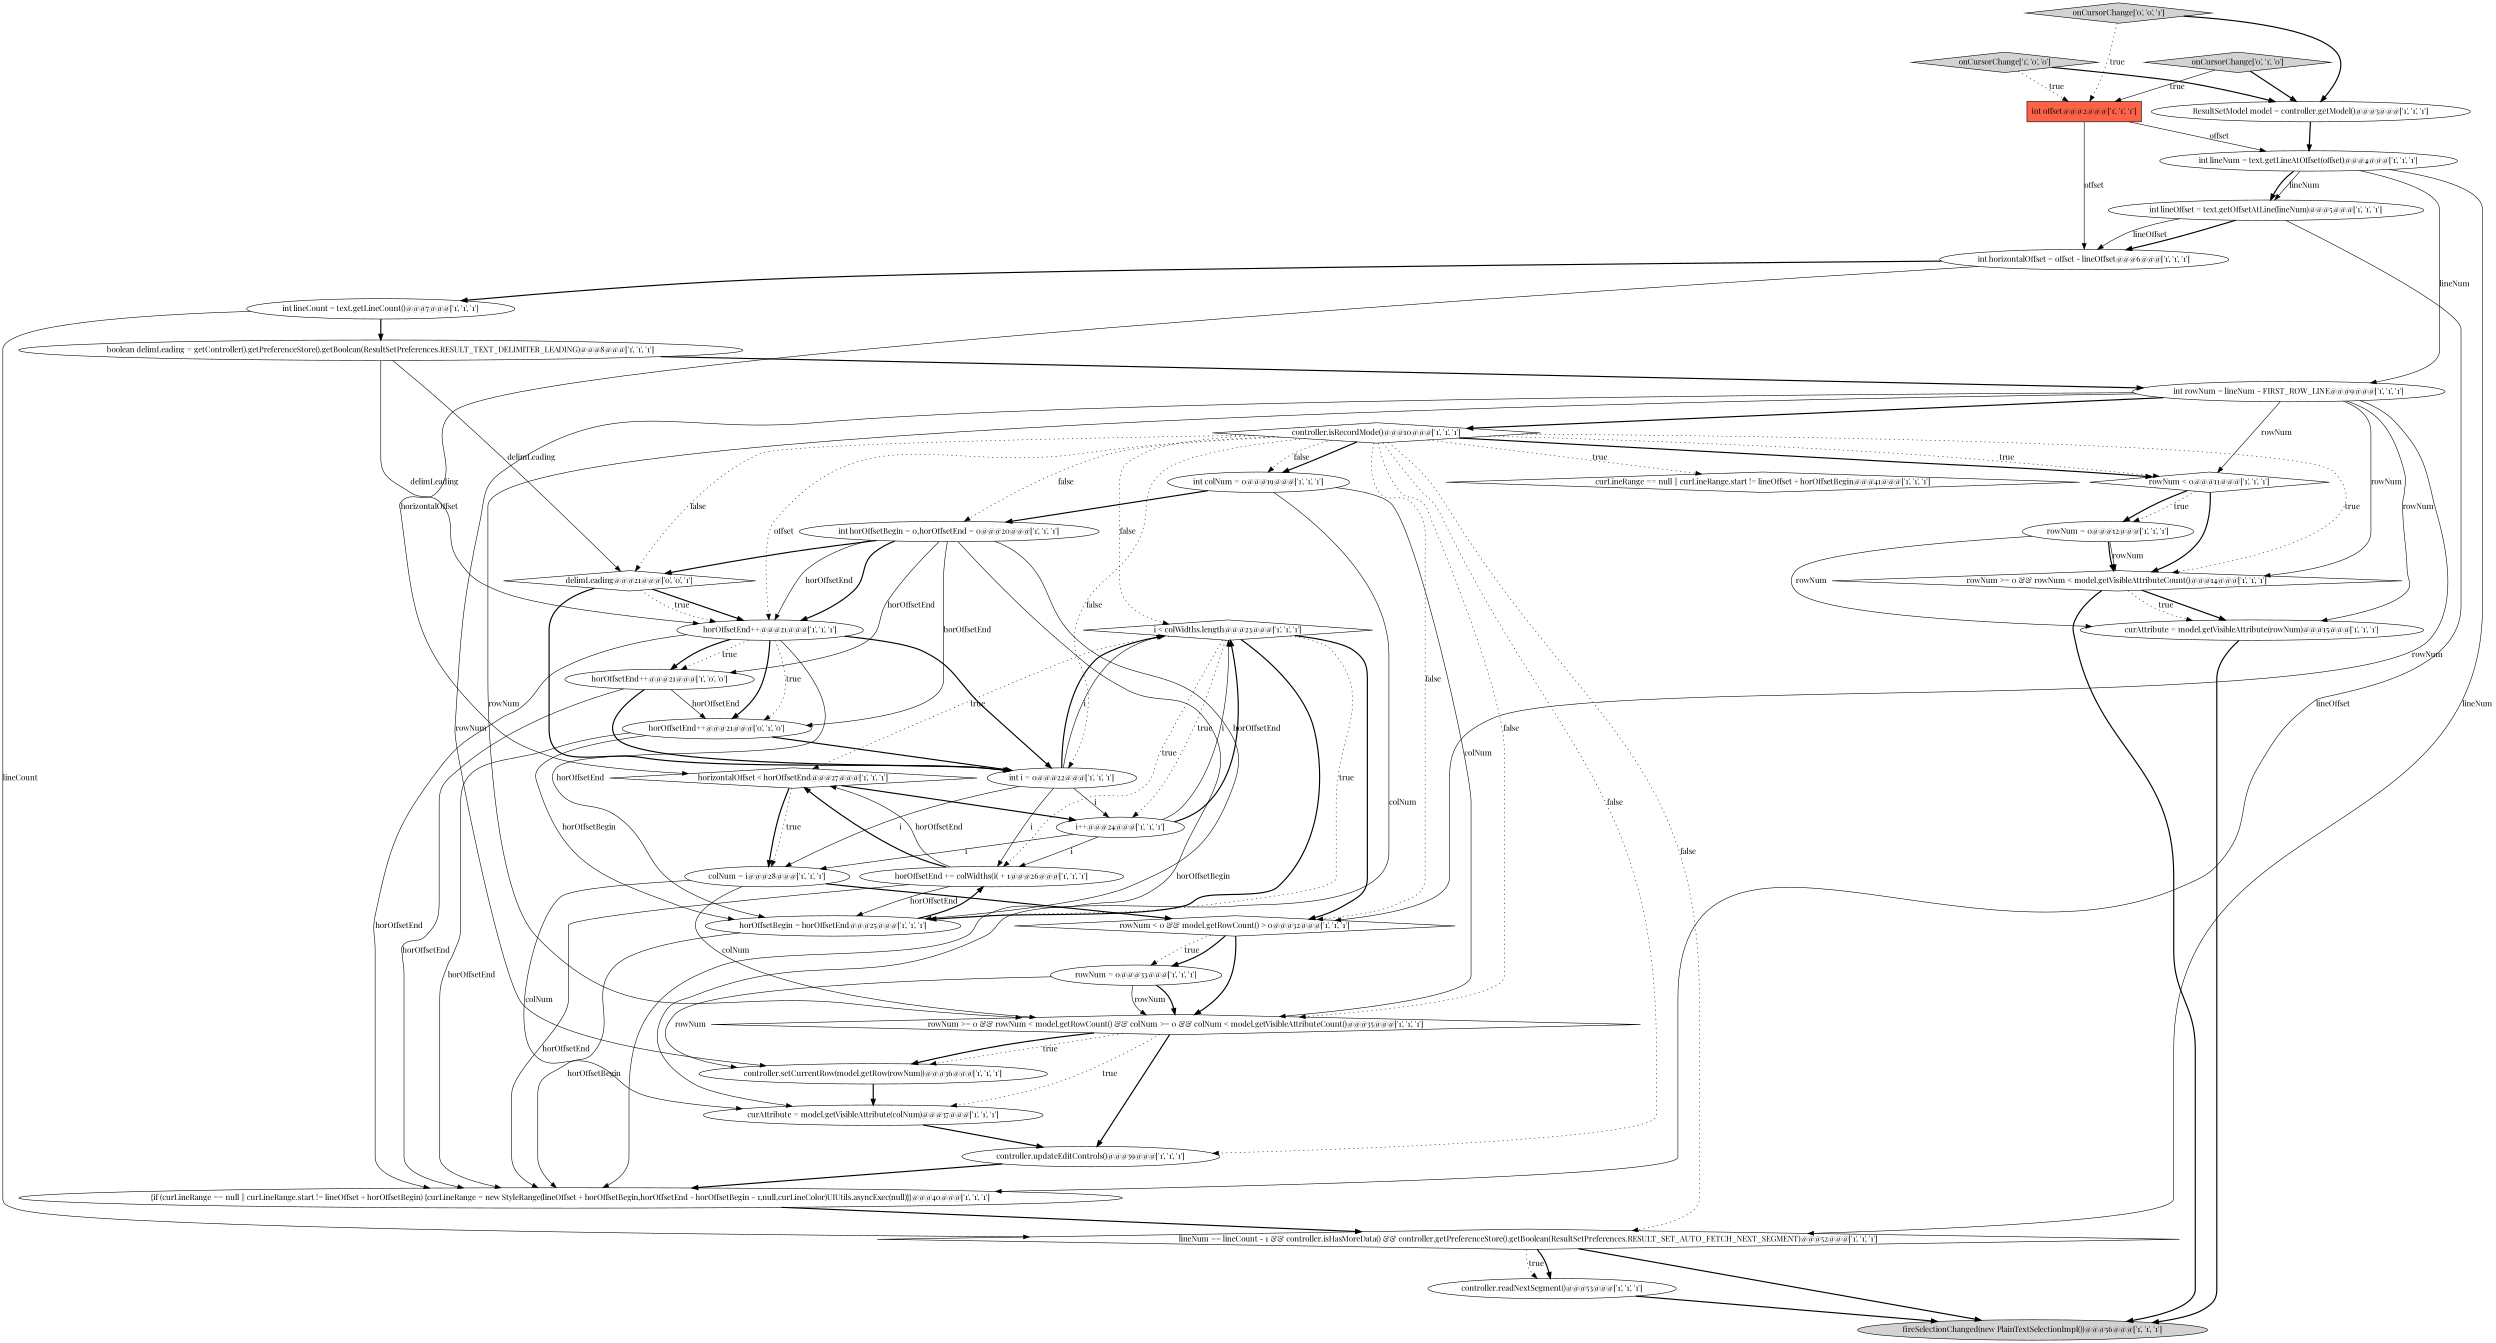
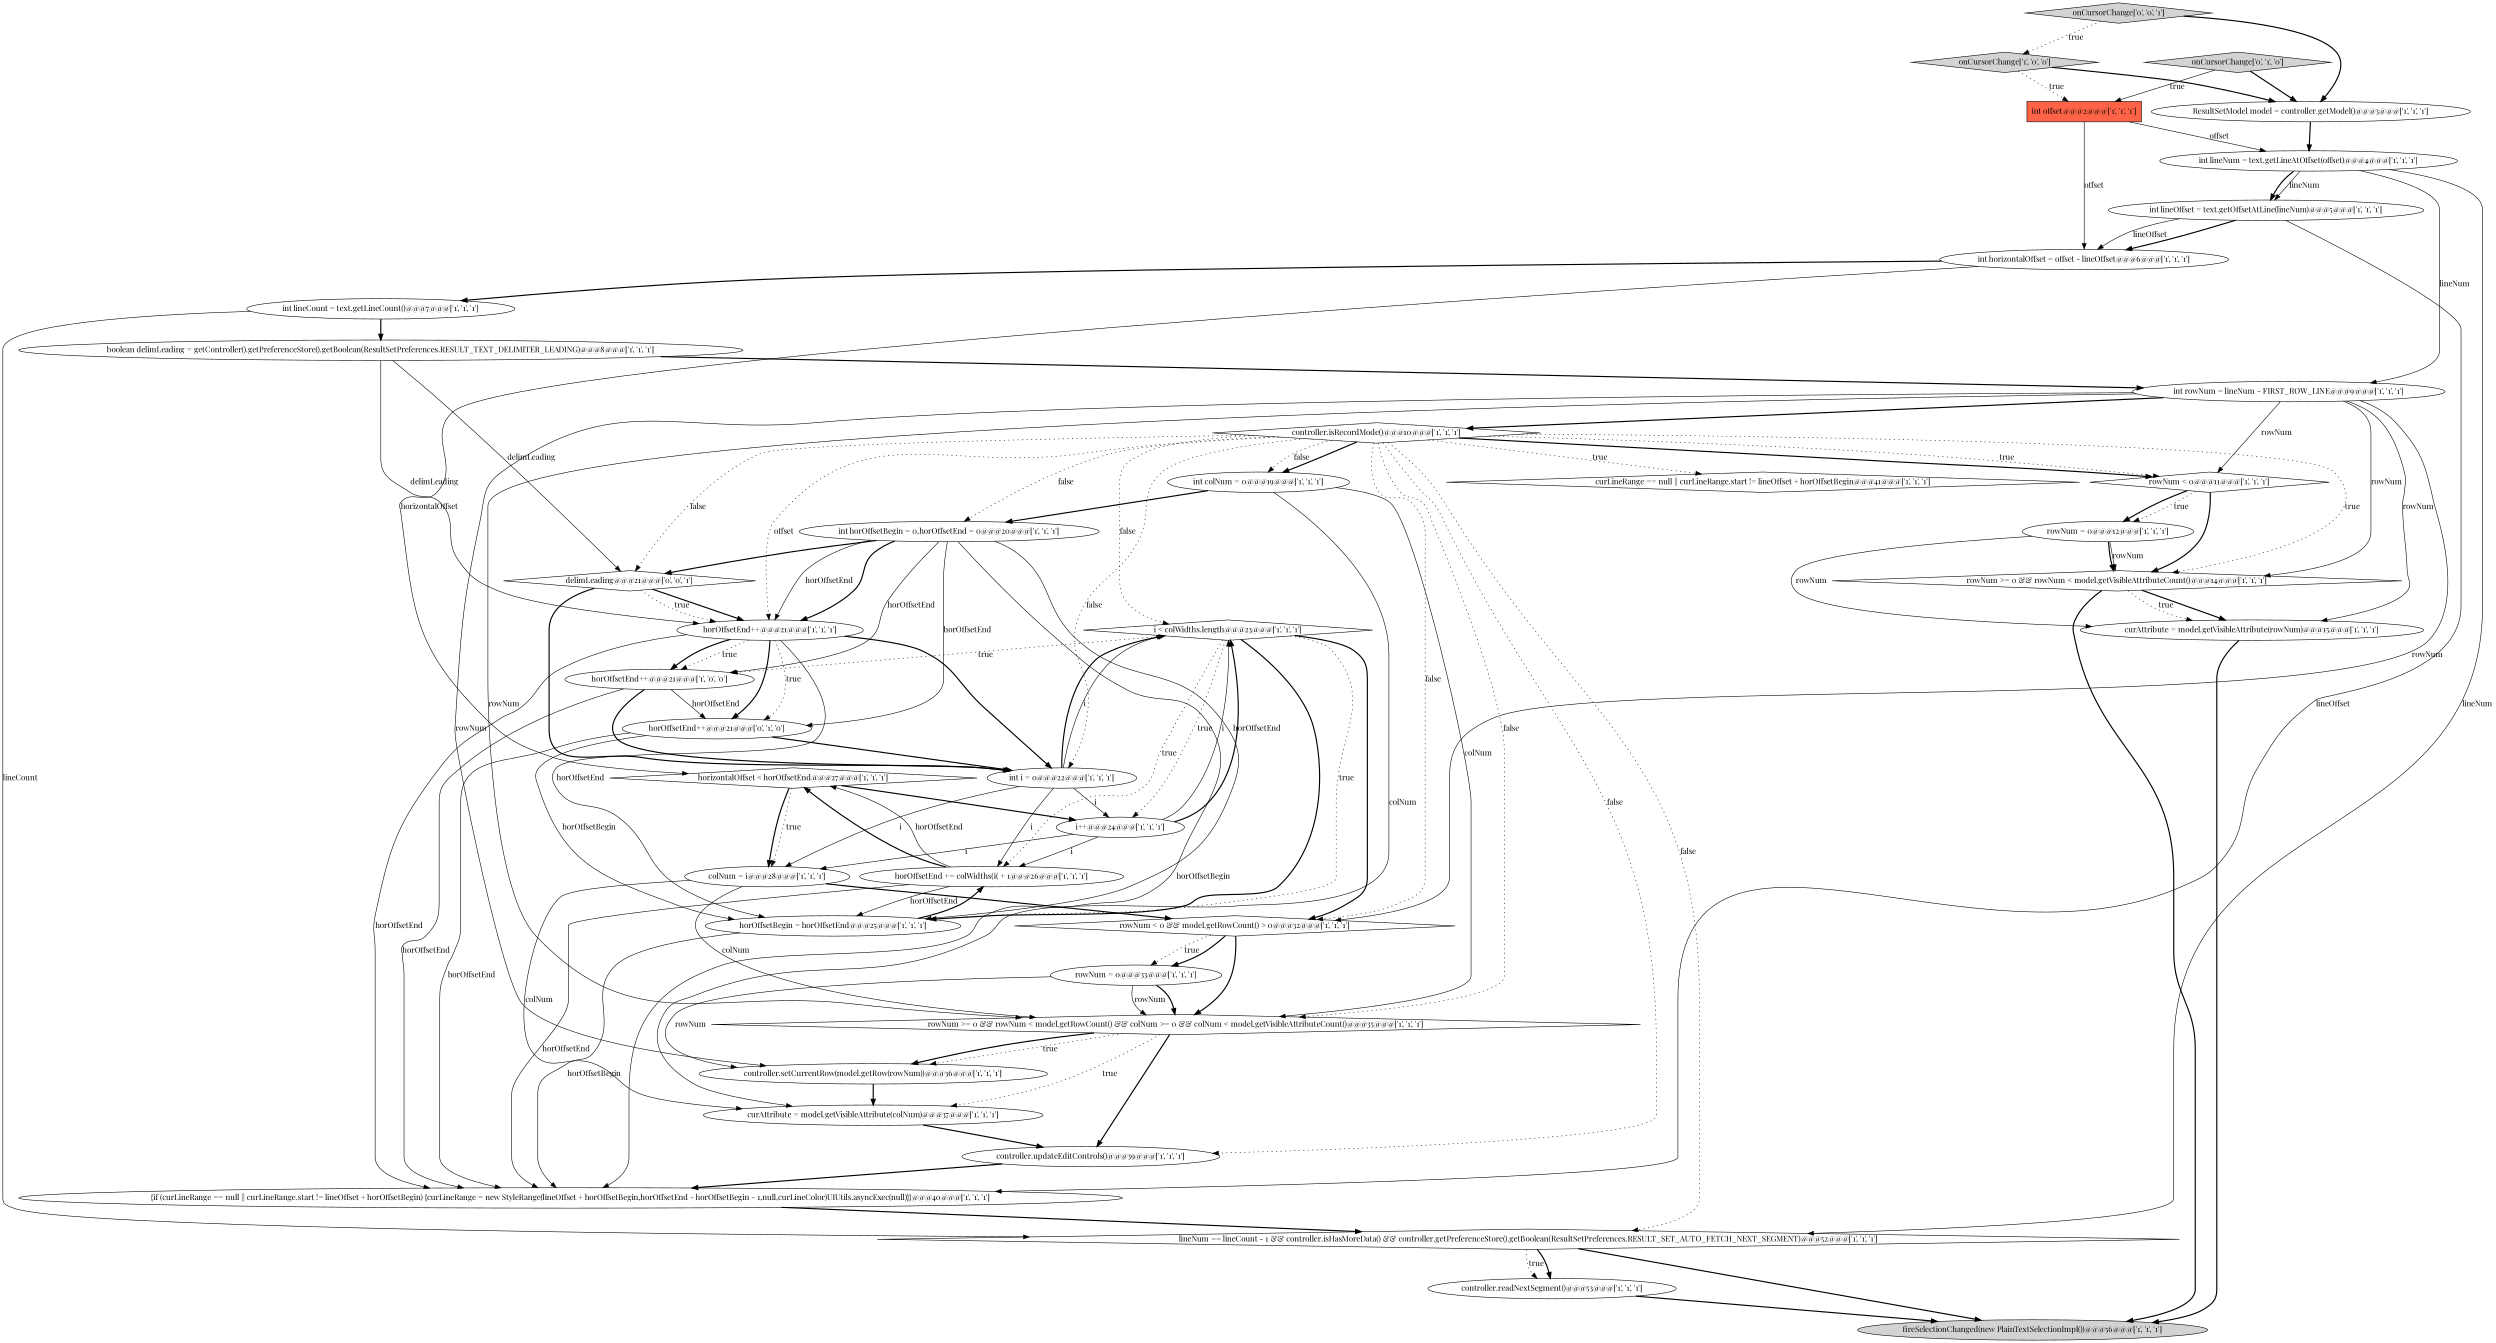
edge "onCursorChange['0', '0', '1']" -> "int offset@@@2@@@['1', '1', '1']": now "onCursorChange['0', '0', '1']" -> "onCursorChange['1', '0', '0']"
edge "i < colWidths.length@@@23@@@['1', '1', '1']" -> "horizontalOffset < horOffsetEnd@@@27@@@['1', '1', '1']": now "i < colWidths.length@@@23@@@['1', '1', '1']" -> "horOffsetEnd++@@@21@@@['1', '0', '0']"
